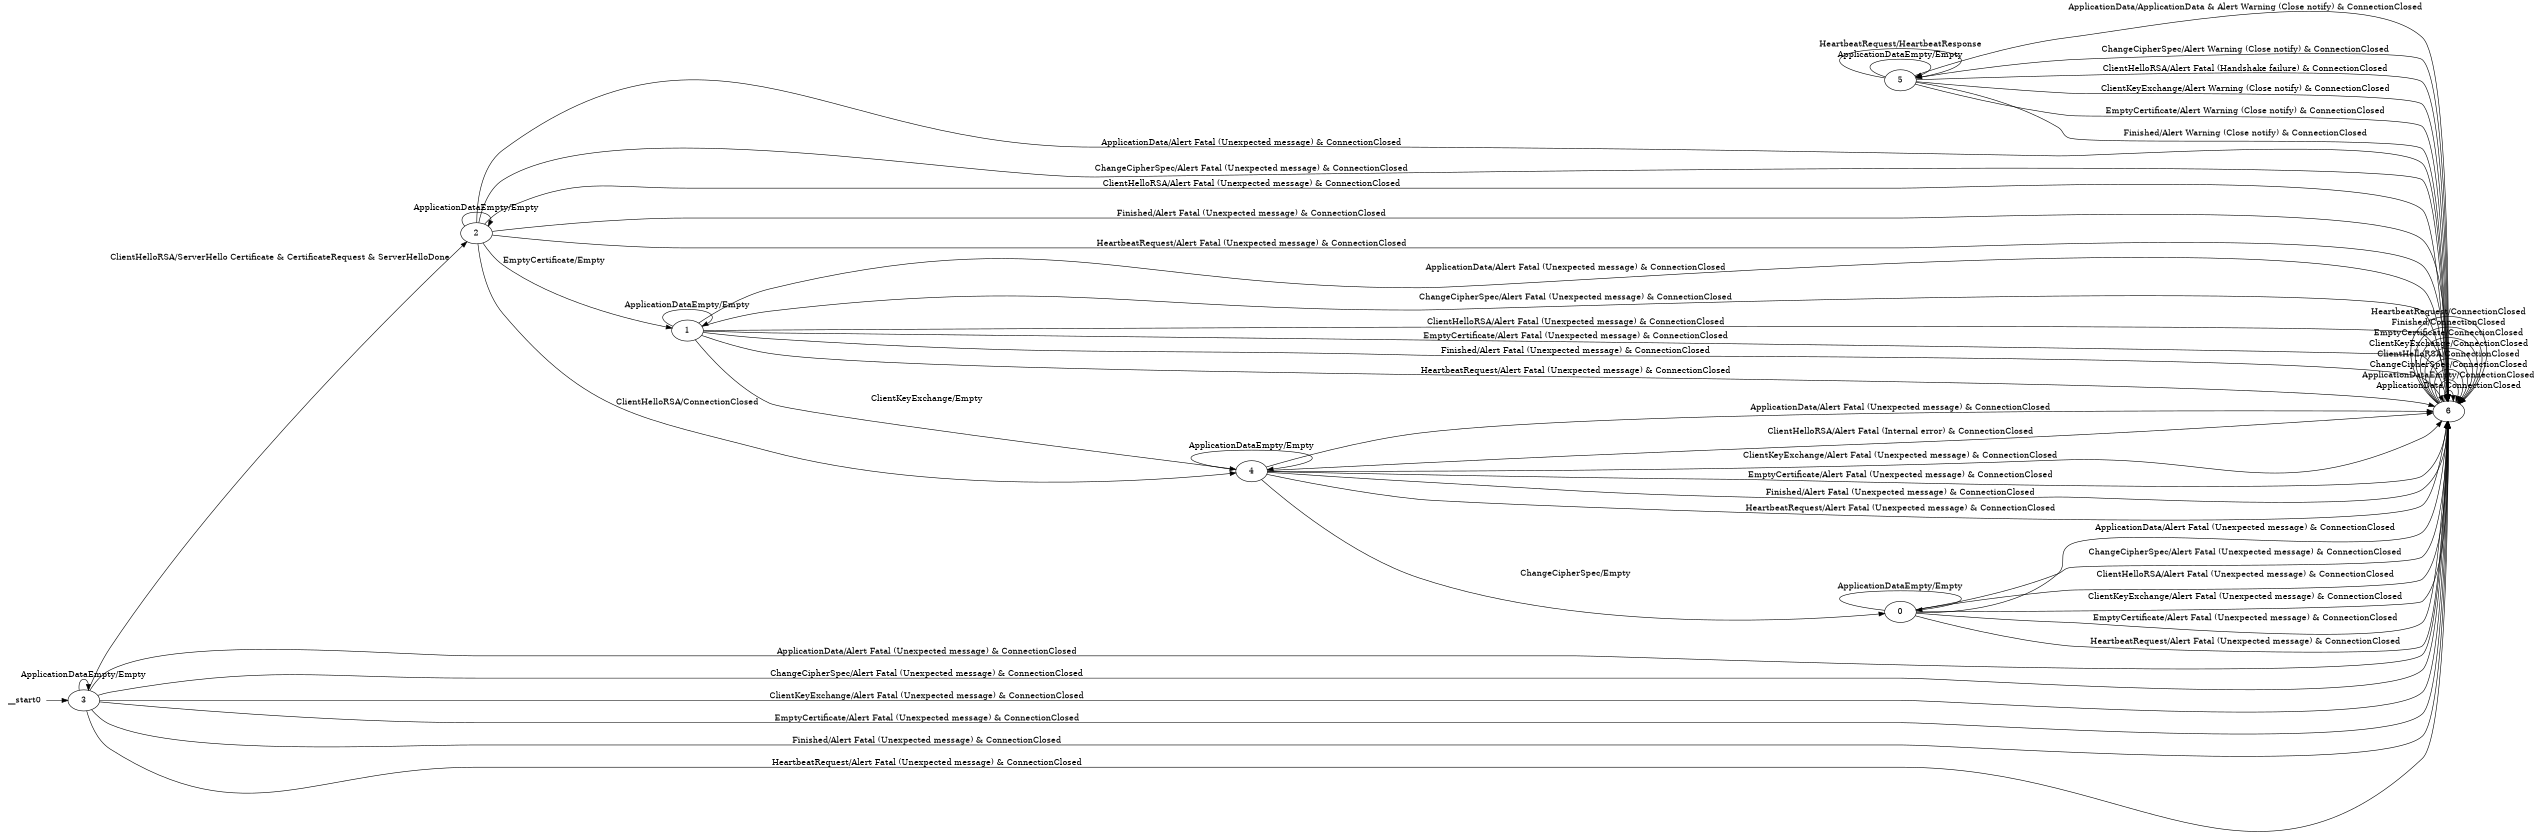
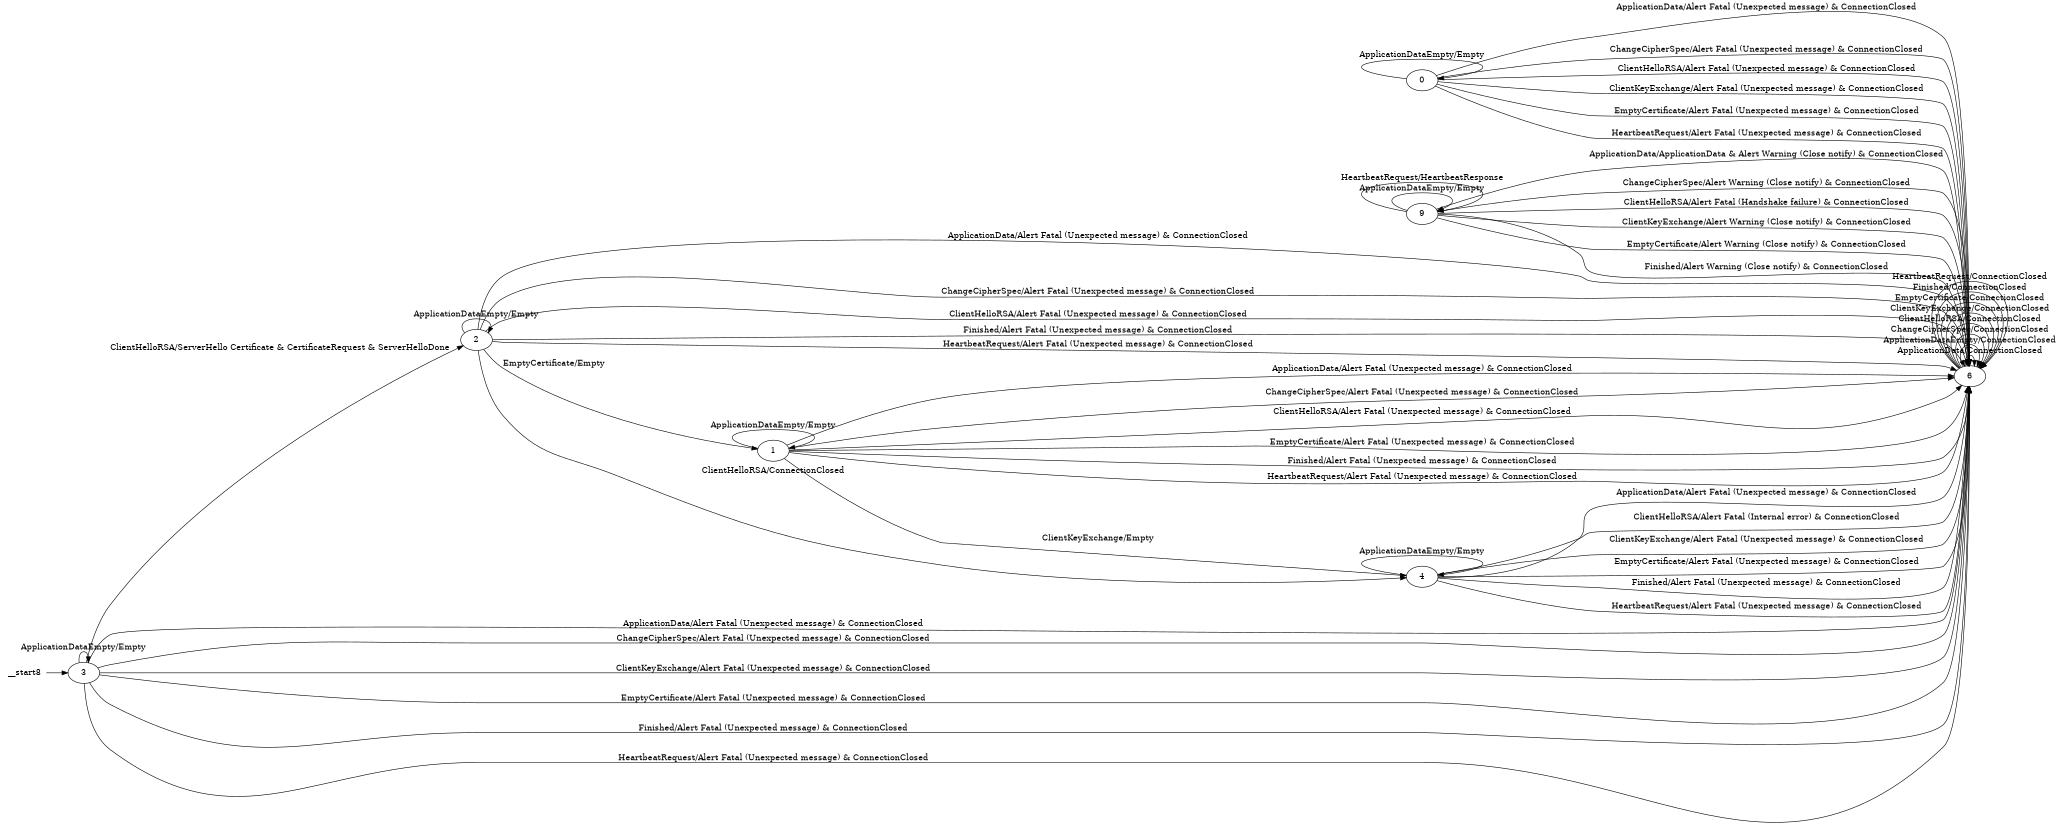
node "5": label "5" -> "9"
edge "4" -> "0": removed, label "ChangeCipherSpec/Empty"
node "__start0": label "__start0" -> "__start8"
